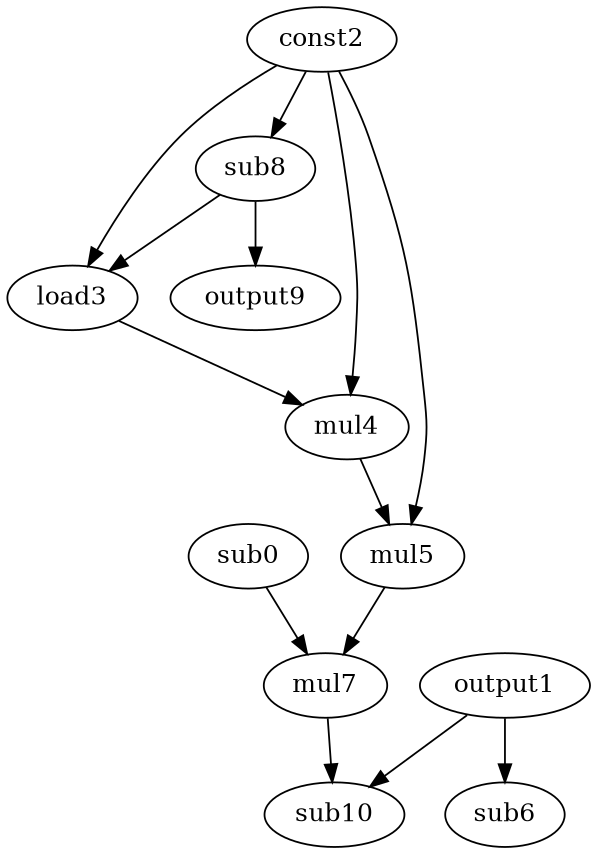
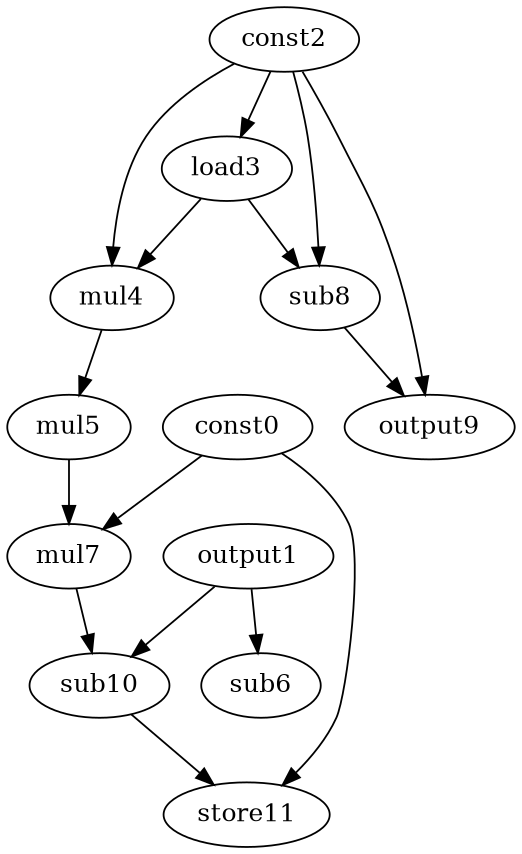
edge "sub8" -> "load3": reversed
edge "const2" -> "mul5": now "const2" -> "output9"
node "sub0": label "sub0" -> "const0"
node "store11": added
